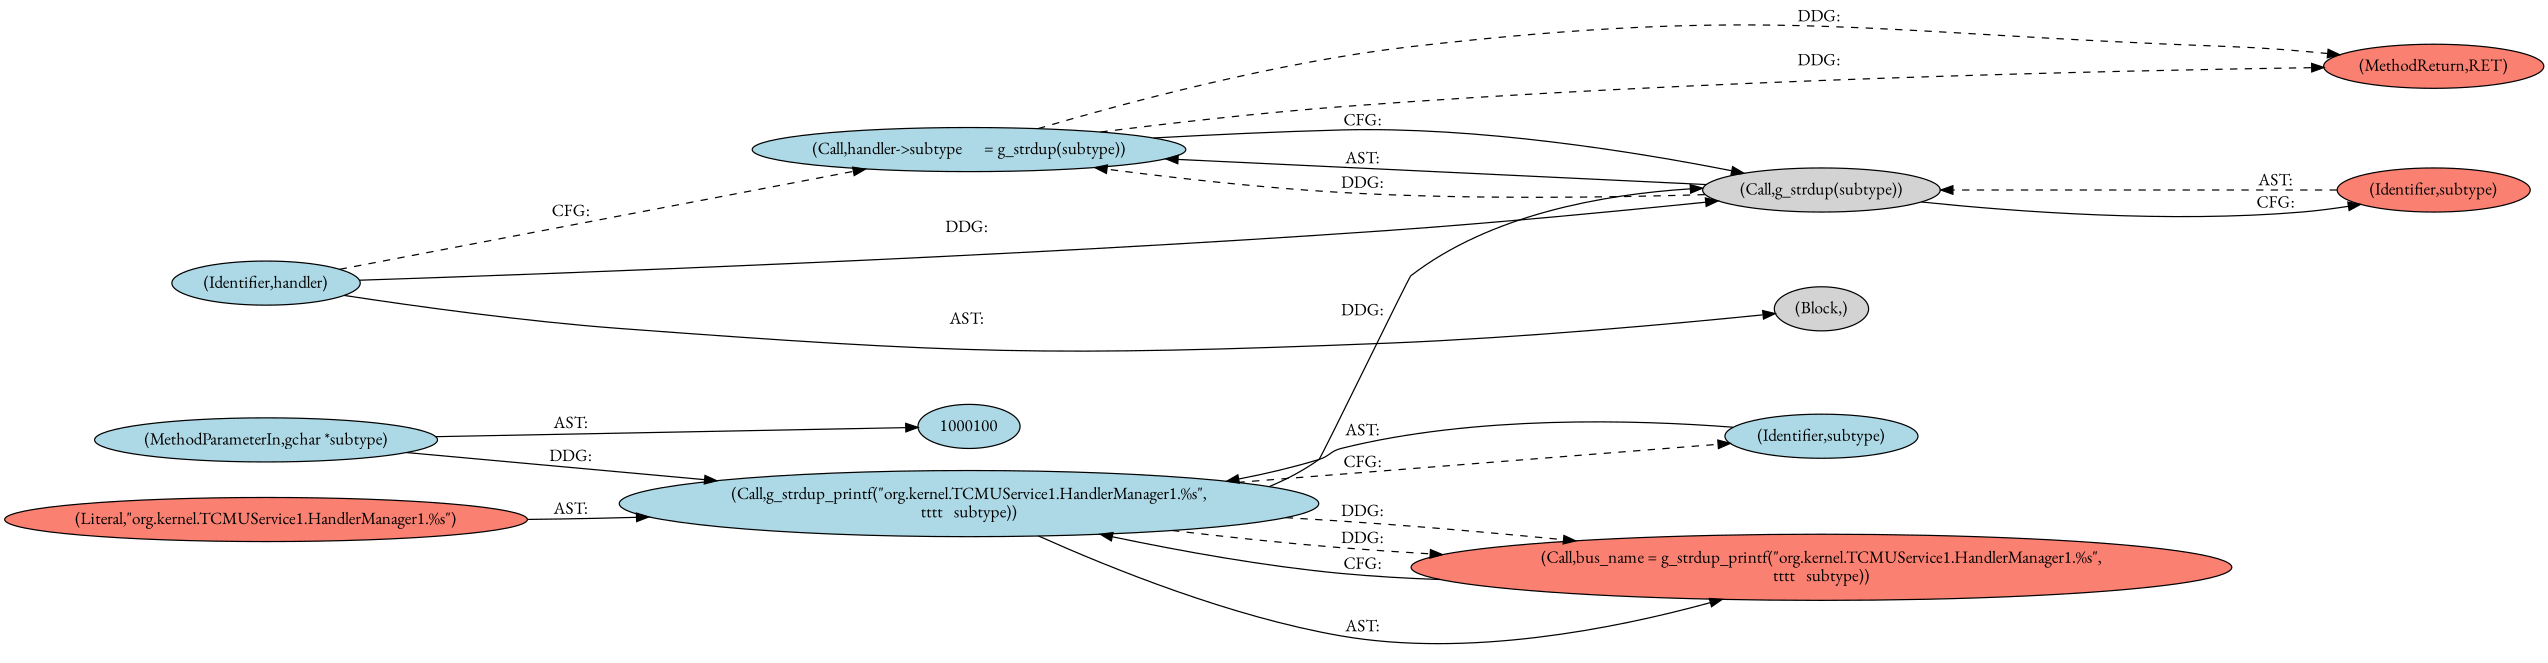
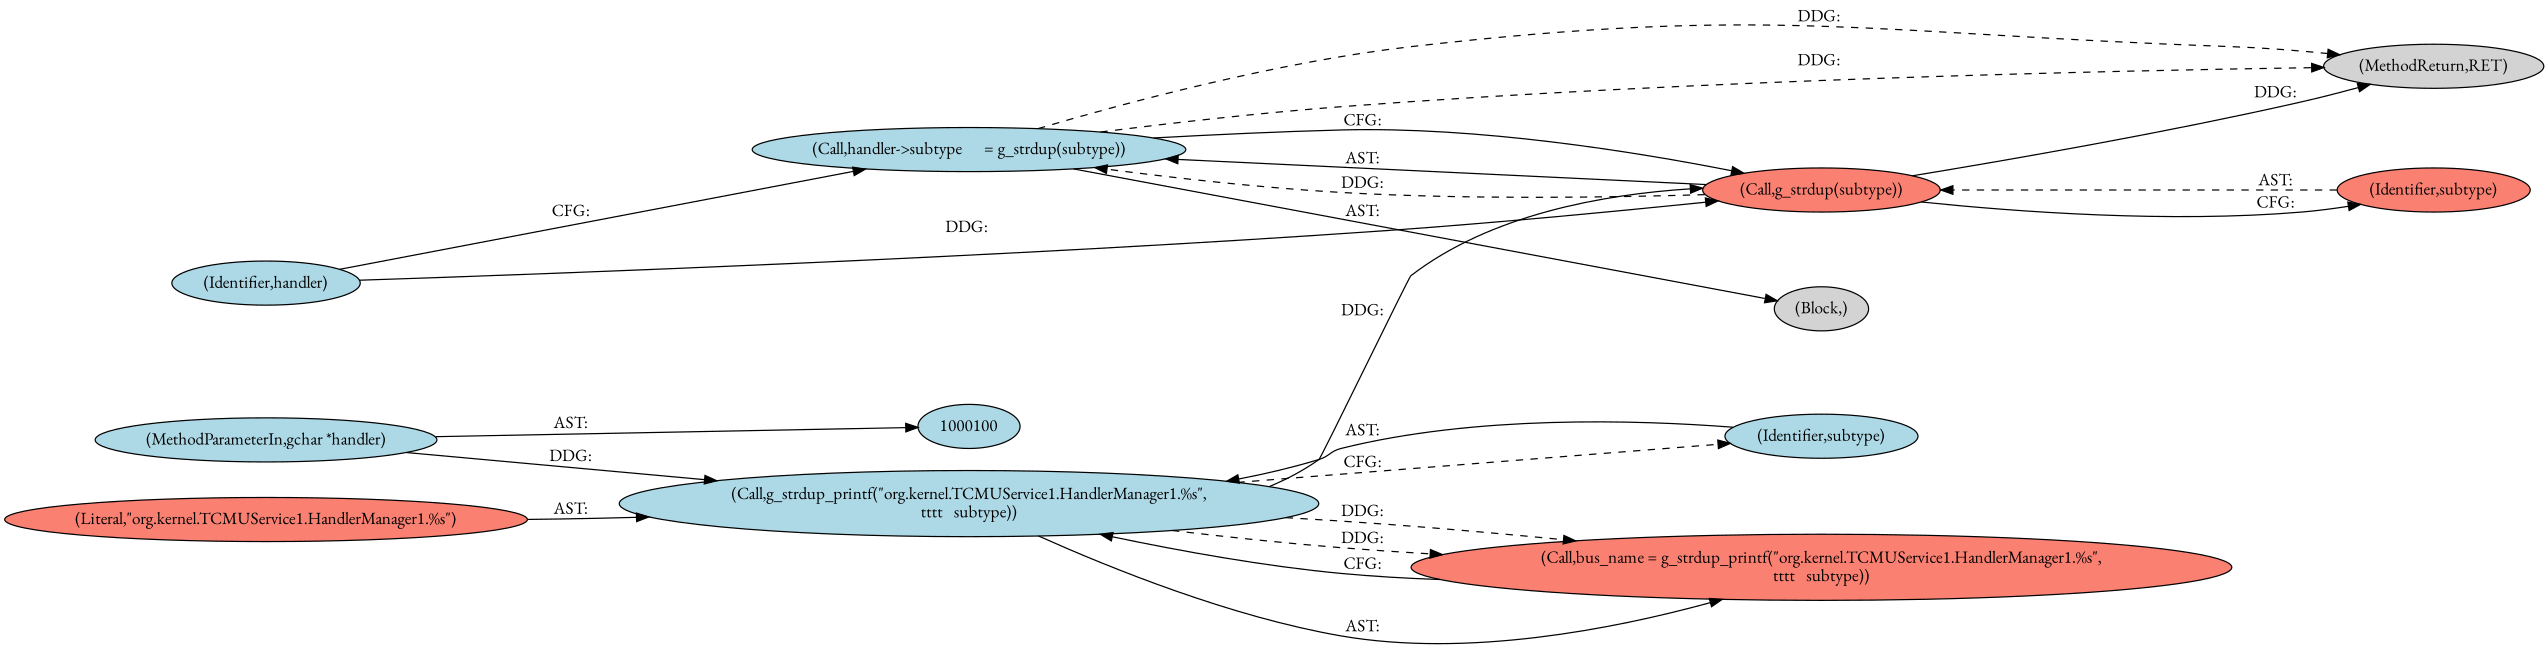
node "(MethodReturn,RET)": fillcolor salmon -> lightgrey
edge "(Call,g_strdup(subtype))" -> "(MethodReturn,RET)": added, label "DDG:"
node "(Call,g_strdup(subtype))": fillcolor lightgrey -> salmon
edge "(Identifier,handler)" -> "(Call,handler->subtype      = g_strdup(subtype))": style dashed -> solid
edge "(Identifier,handler)" -> "(Block,)": now "(Call,handler->subtype      = g_strdup(subtype))" -> "(Block,)"
node "(MethodParameterIn,gchar *subtype)": label "(MethodParameterIn,gchar *subtype)" -> "(MethodParameterIn,gchar *handler)"
